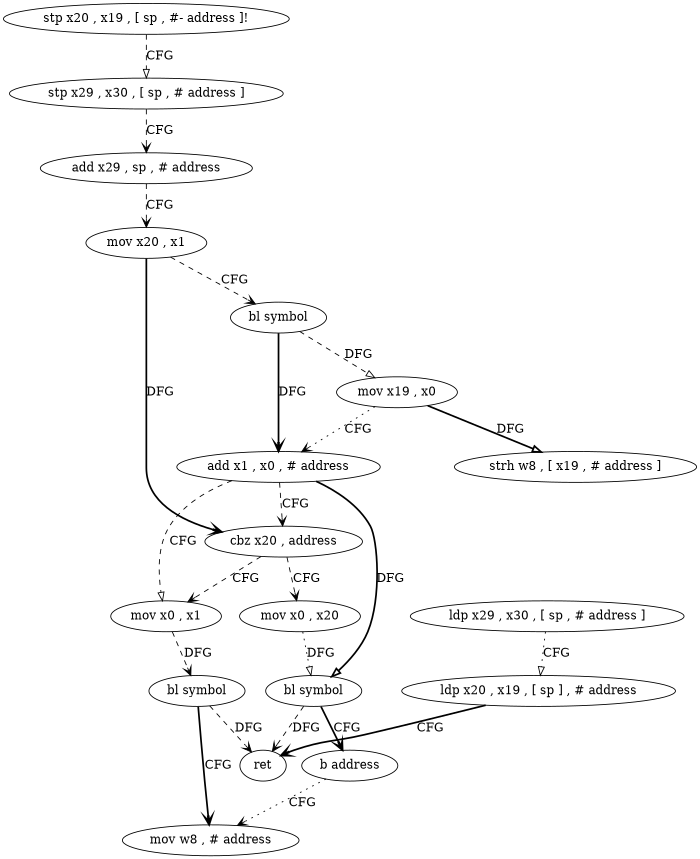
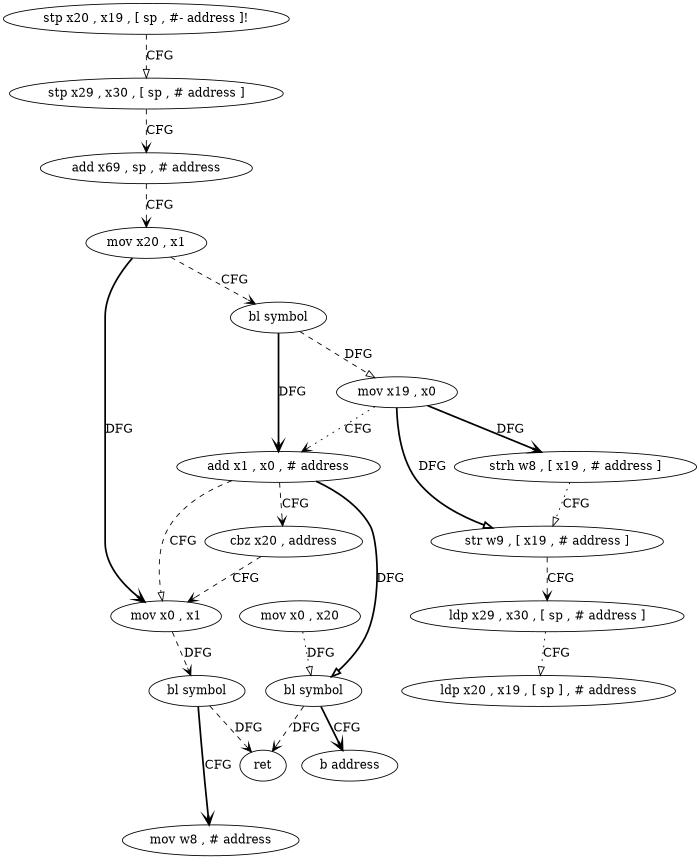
node "add x29 , sp , # address": label "add x29 , sp , # address" -> "add x69 , sp , # address"
edge "mov x20 , x1" -> "cbz x20 , address": now "mov x20 , x1" -> "mov x0 , x1"
edge "mov x19 , x0" -> "strh w8 , [ x19 , # address ]": arrowhead onormal -> vee
node "str w9 , [ x19 , # address ]": added
edge "cbz x20 , address" -> "mov x0 , x20": removed, label "CFG"
edge "ldp x20 , x19 , [ sp ] , # address" -> "ret": removed, label "CFG"
edge "b address" -> "mov w8 , # address": removed, label "CFG"
